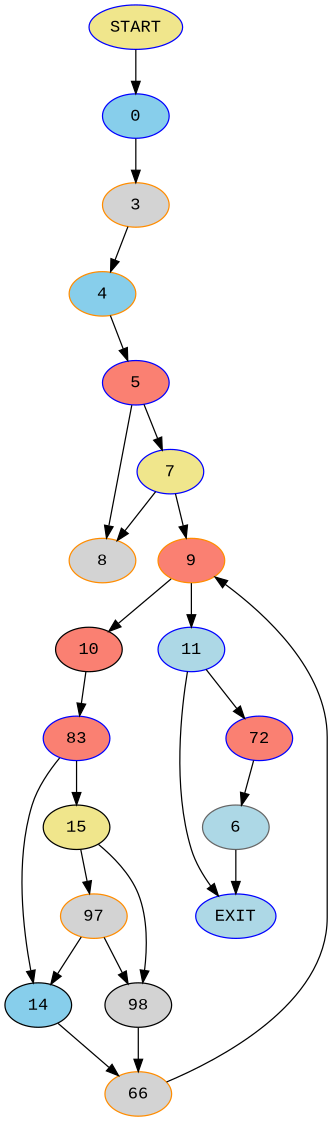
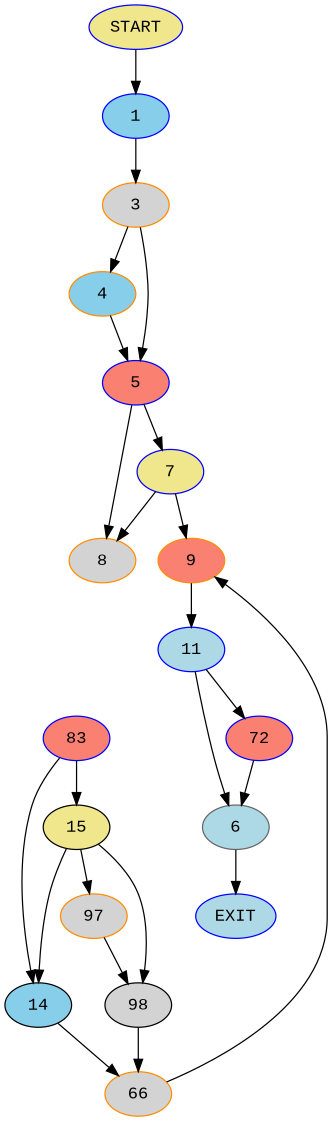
node "0": label "0" -> "1"
edge "3" -> "5": added
node "10": removed
edge "11" -> "EXIT": now "11" -> "6"
edge "97" -> "14": now "15" -> "14"
